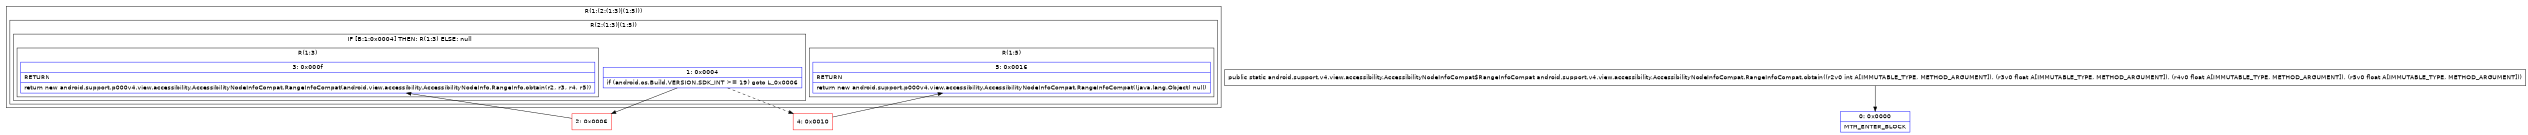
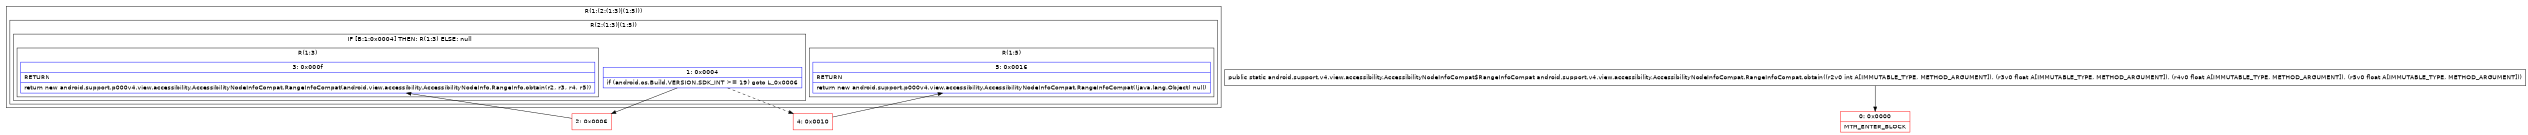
node "0: 0x0000": color blue -> red
